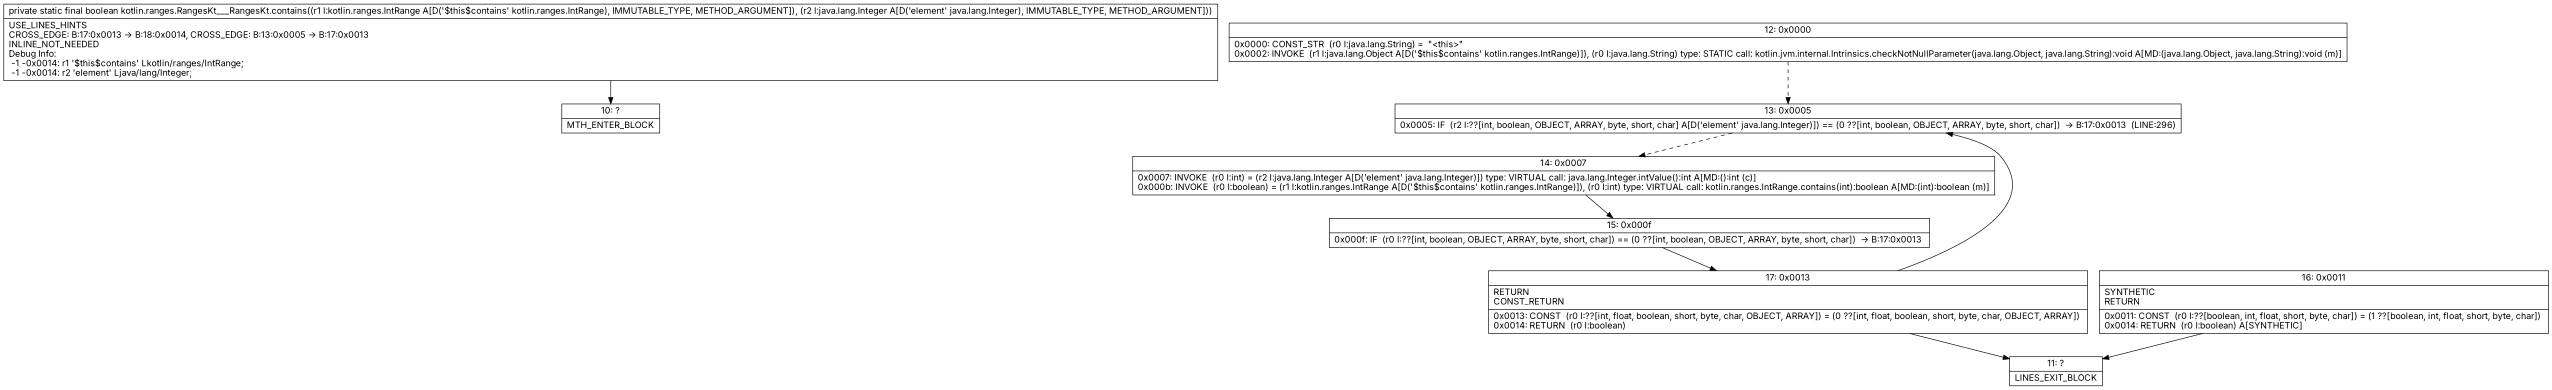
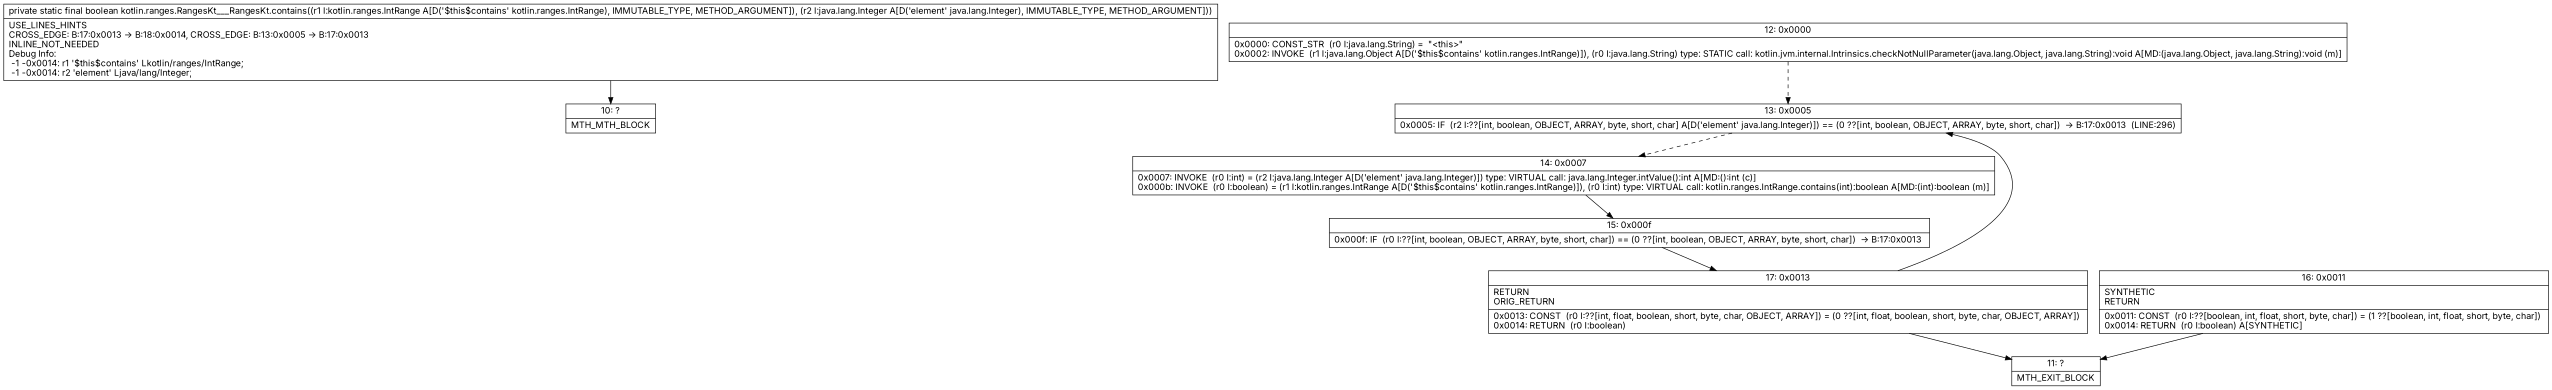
node "10: ?": text "MTH_ENTER_BLOCK" -> "MTH_MTH_BLOCK"
node "17: 0x0013": text "CONST_RETURN" -> "ORIG_RETURN"
node "11: ?": text "LINES_EXIT_BLOCK" -> "MTH_EXIT_BLOCK"
